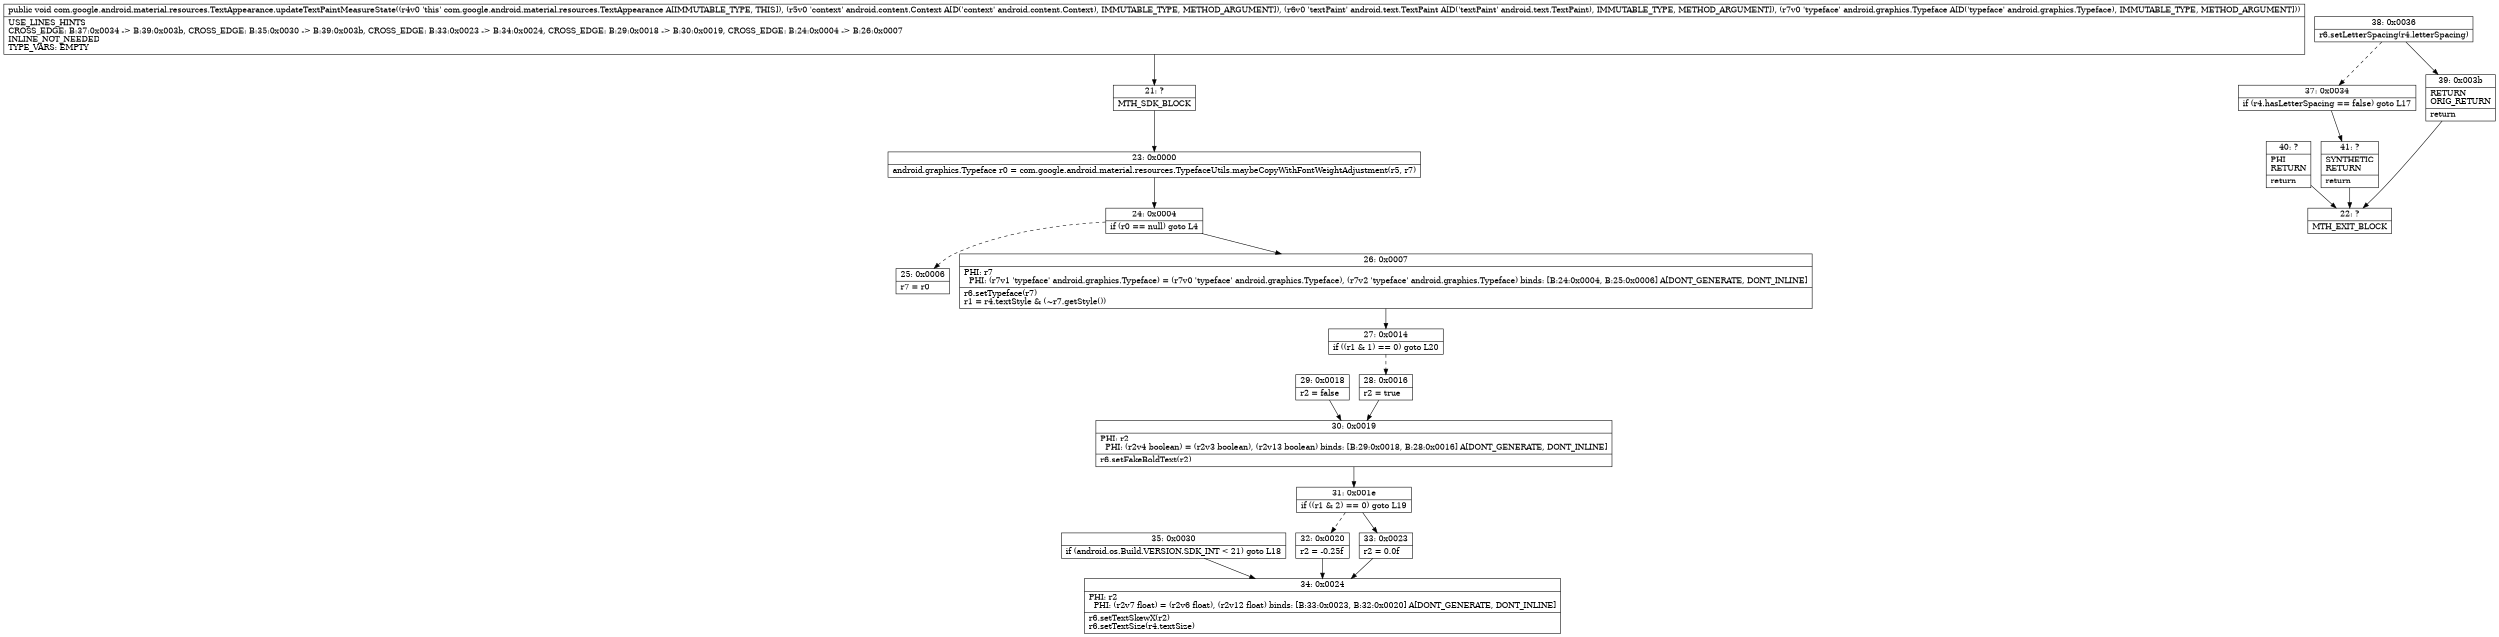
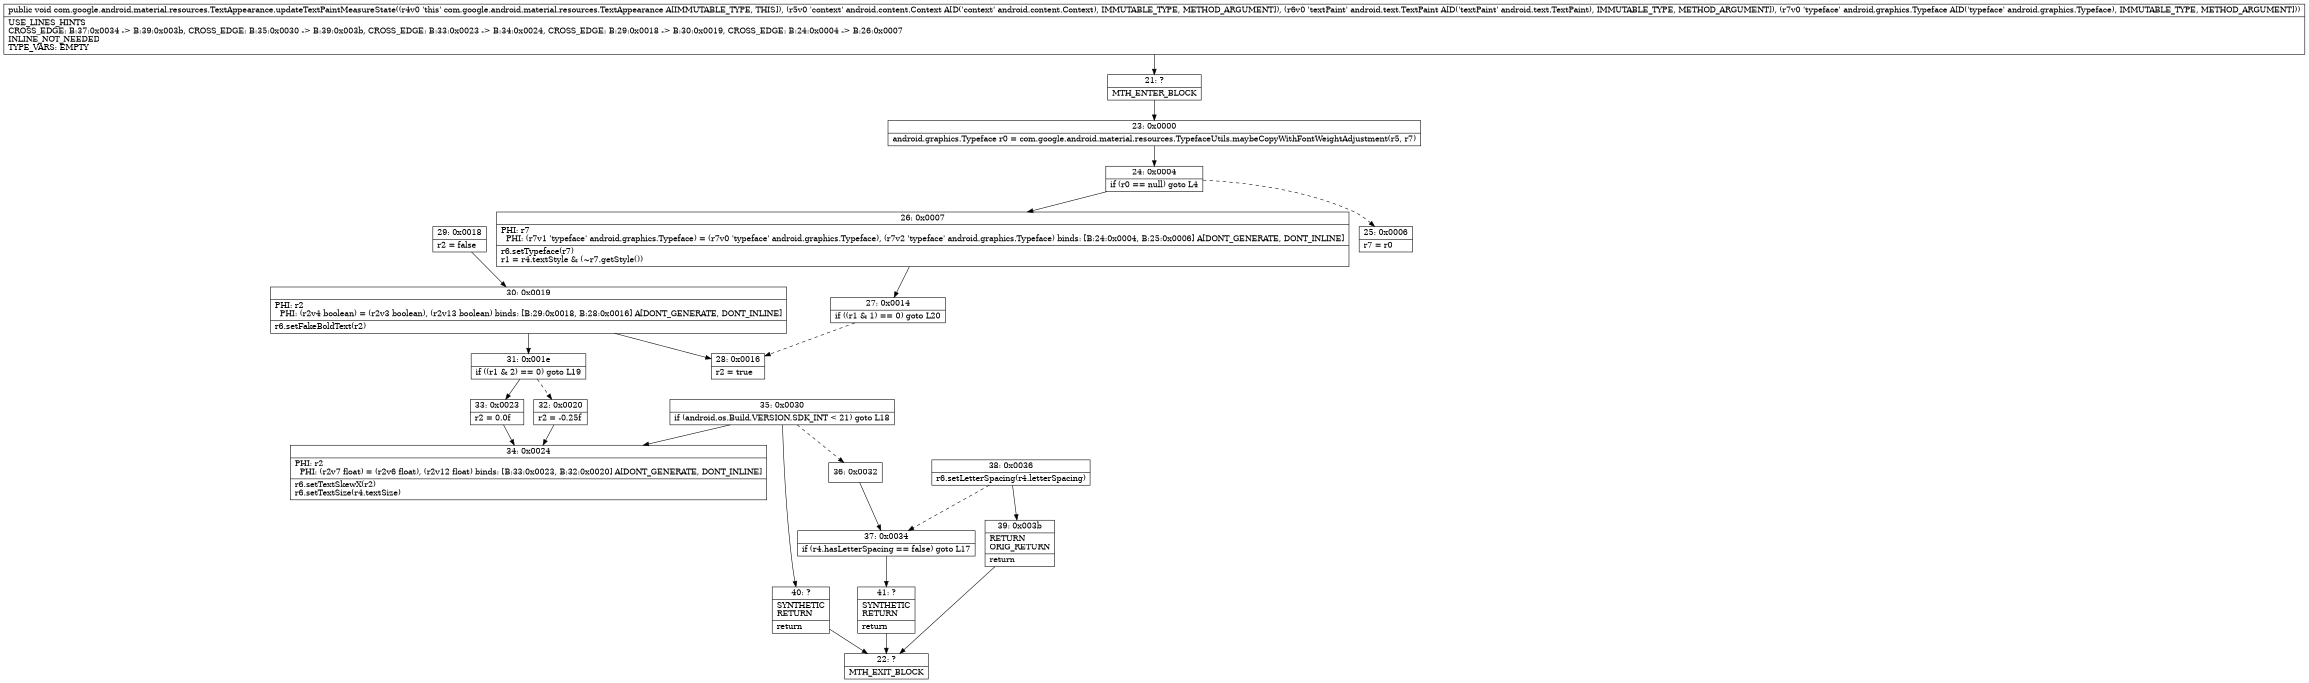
node "21: ?": text "MTH_SDK_BLOCK" -> "MTH_ENTER_BLOCK"
node "40: ?": text "PHI" -> "SYNTHETIC"
edge "28: 0x0016" -> "30: 0x0019": reversed
node "36: 0x0032": added
edge "35: 0x0030" -> "40: ?": added
